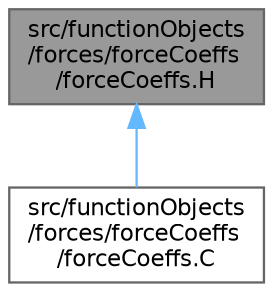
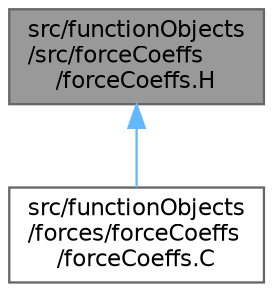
node "src/functionObjects /forces/forceCoeffs /forceCoeffs.H": label "src/functionObjects /forces/forceCoeffs /forceCoeffs.H" -> "src/functionObjects /src/forceCoeffs /forceCoeffs.H"
